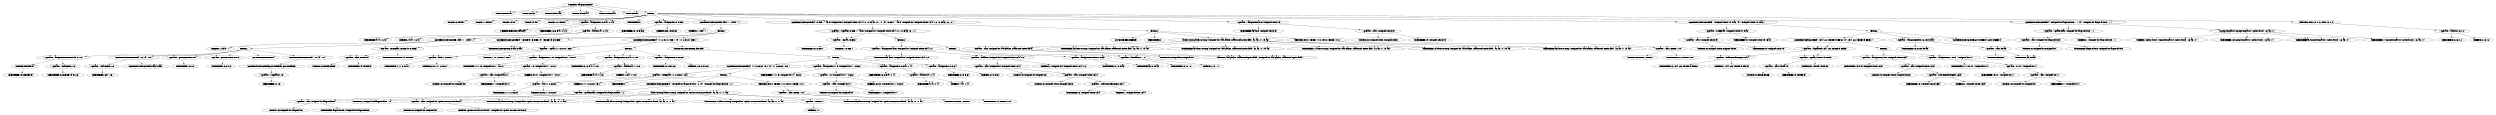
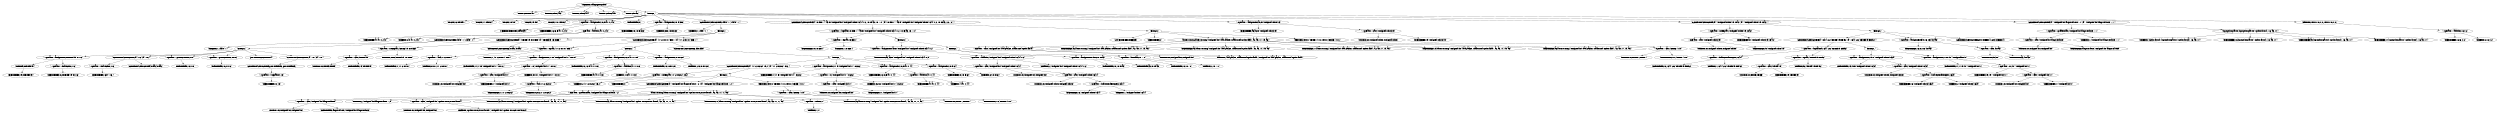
node "(PARAM,int a2)": removed
